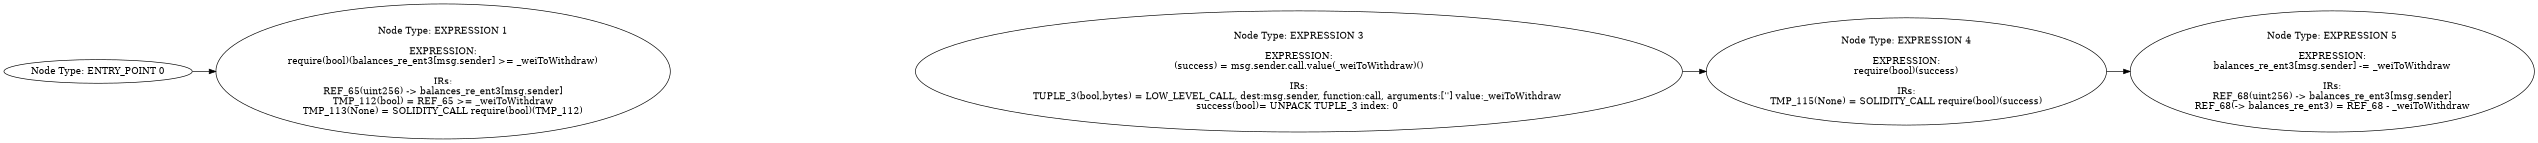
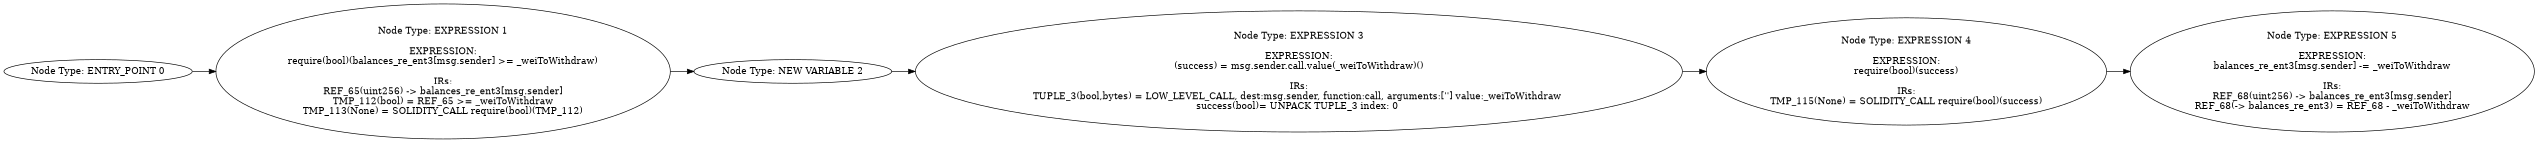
node "Node Type: NEW VARIABLE 2": added
